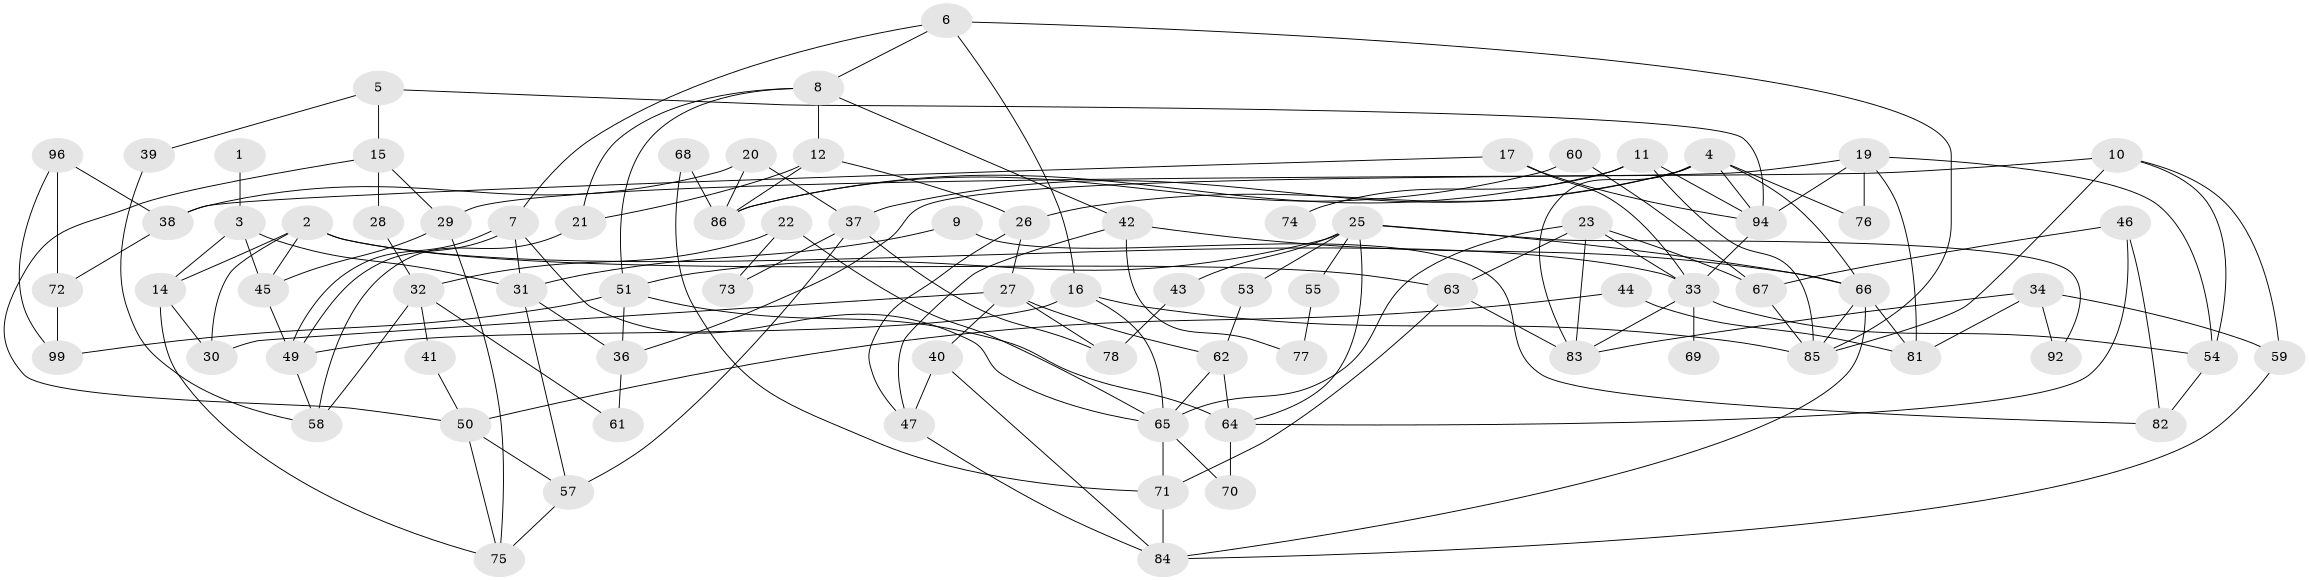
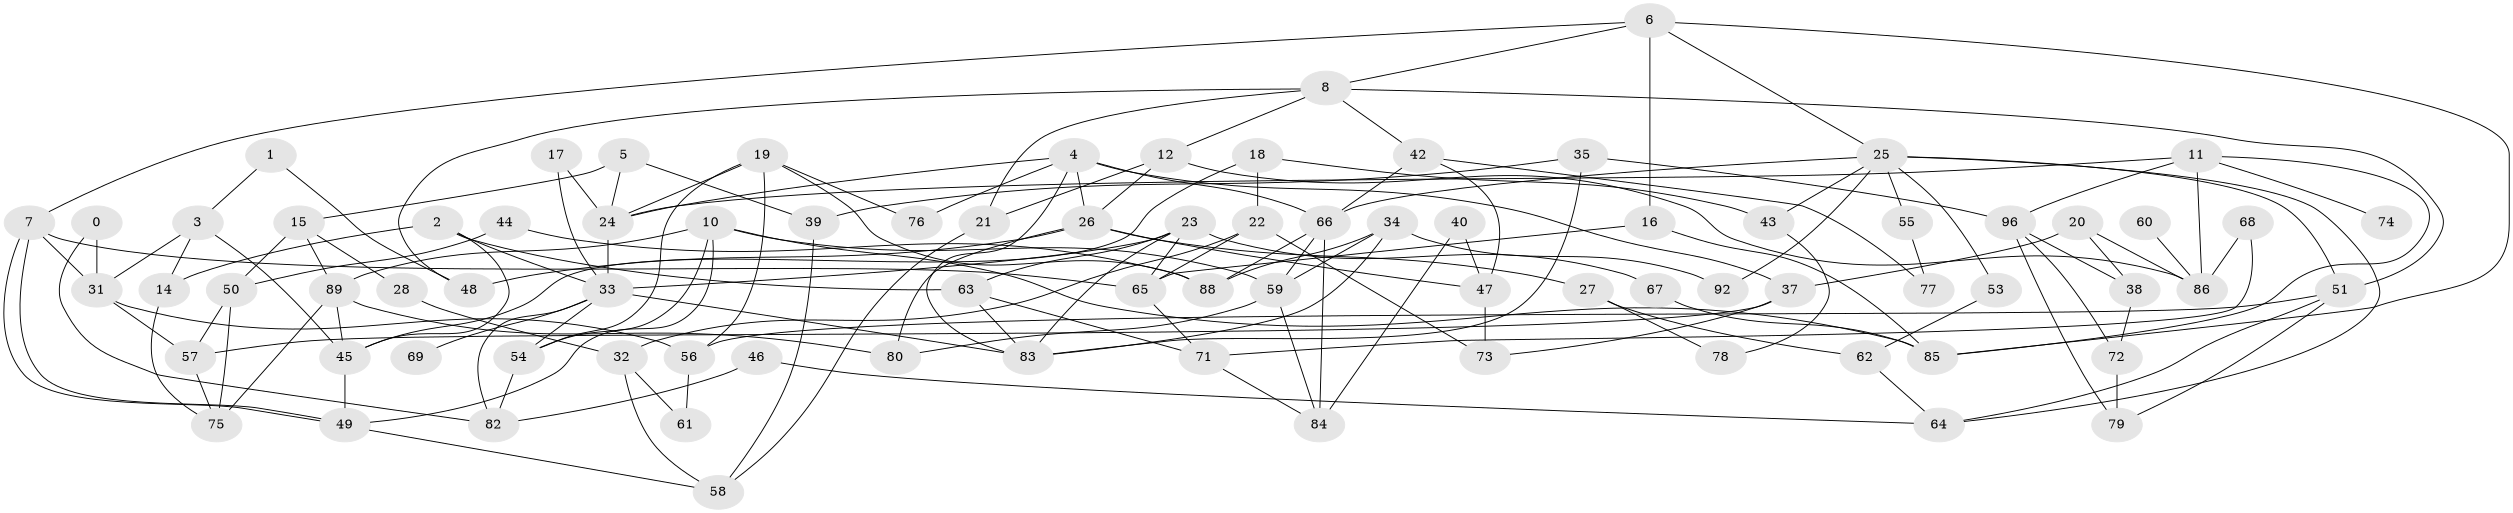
edge "6" -- "25": added
node "18": added
node "35": added
edge "17" -- "38": removed
edge "11" -- "96": added
edge "60" -- "67": removed
node "29": label "29" -> "89"
node "9": label "9" -> "0"
node "94": label "94" -> "24"
edge "46" -- "67": removed
node "48": added
edge "37" -- "78": removed
edge "66" -- "85": now "66" -- "59"
edge "27" -- "40": removed
edge "16" -- "49": now "10" -- "49"
edge "33" -- "82": added
node "99": label "99" -> "79"
node "30": removed
node "41": removed
node "36": label "36" -> "56"
node "80": added
node "81": label "81" -> "88"
edge "62" -- "65": removed
node "70": removed
edge "47" -- "84": now "47" -- "73"
